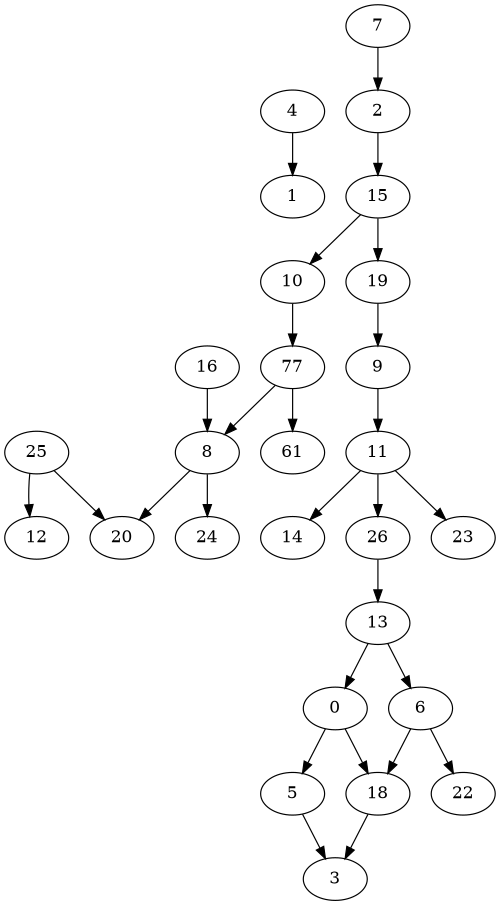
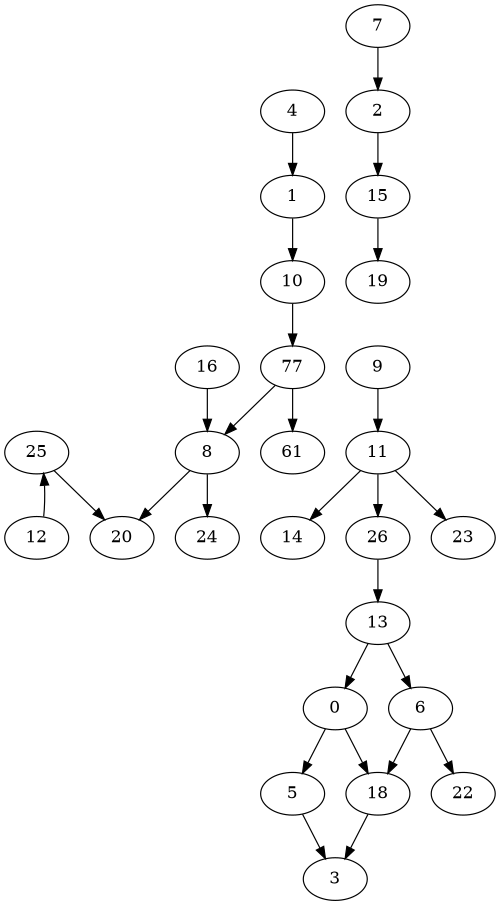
edge "15" -> "10": now "1" -> "10"
edge "19" -> "9": removed
edge "25" -> "12": reversed
